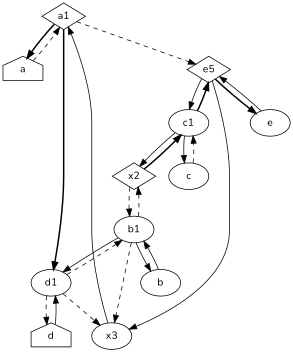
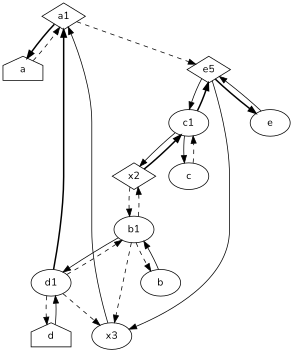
edge "a1" -> "d1": reversed
edge "b1" -> "b": style solid -> dashed
